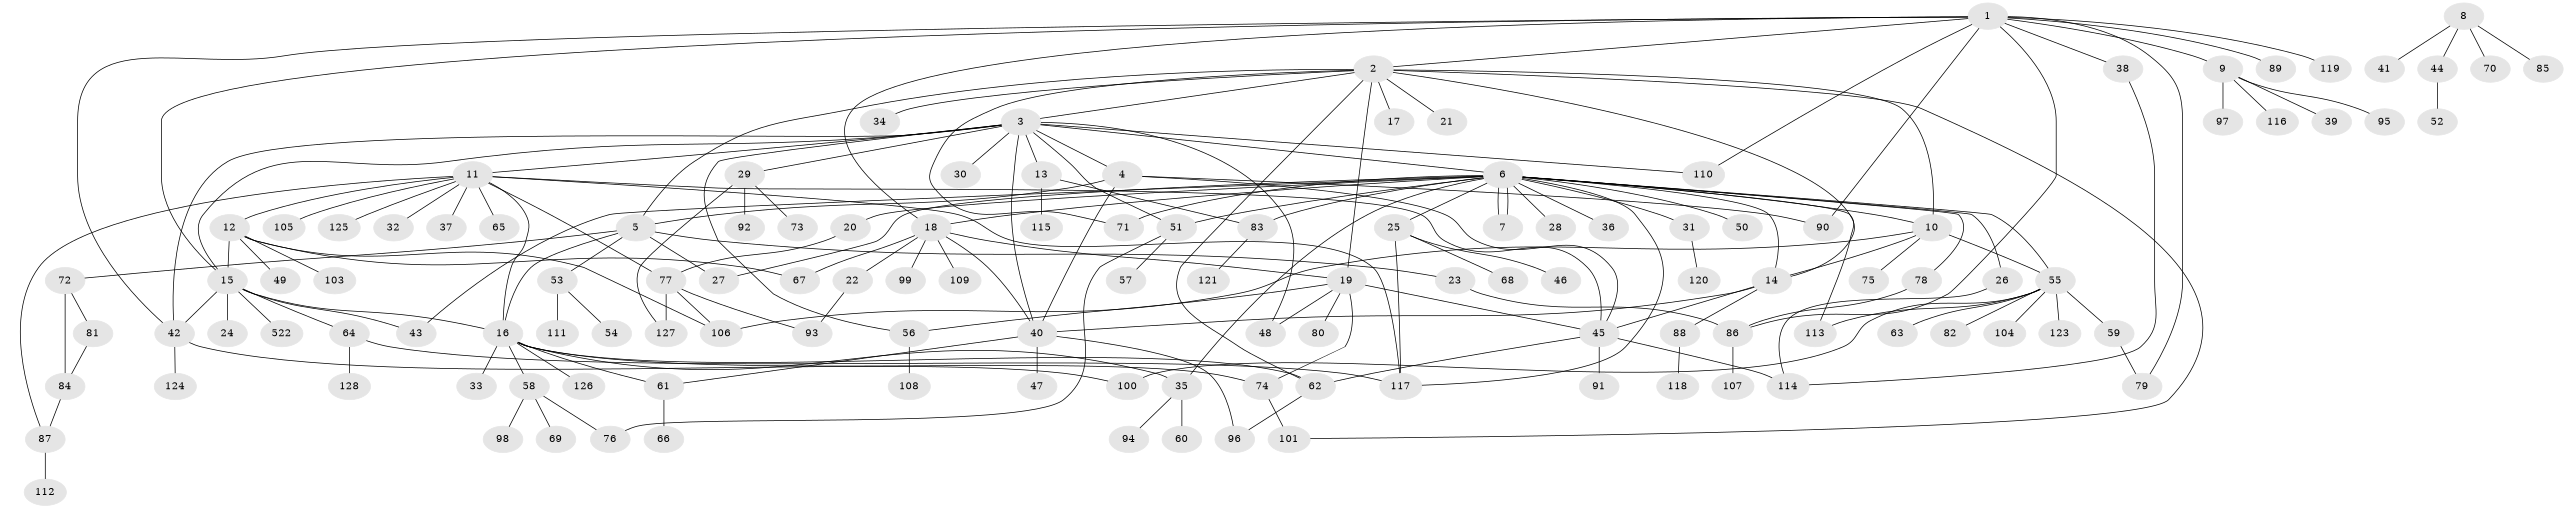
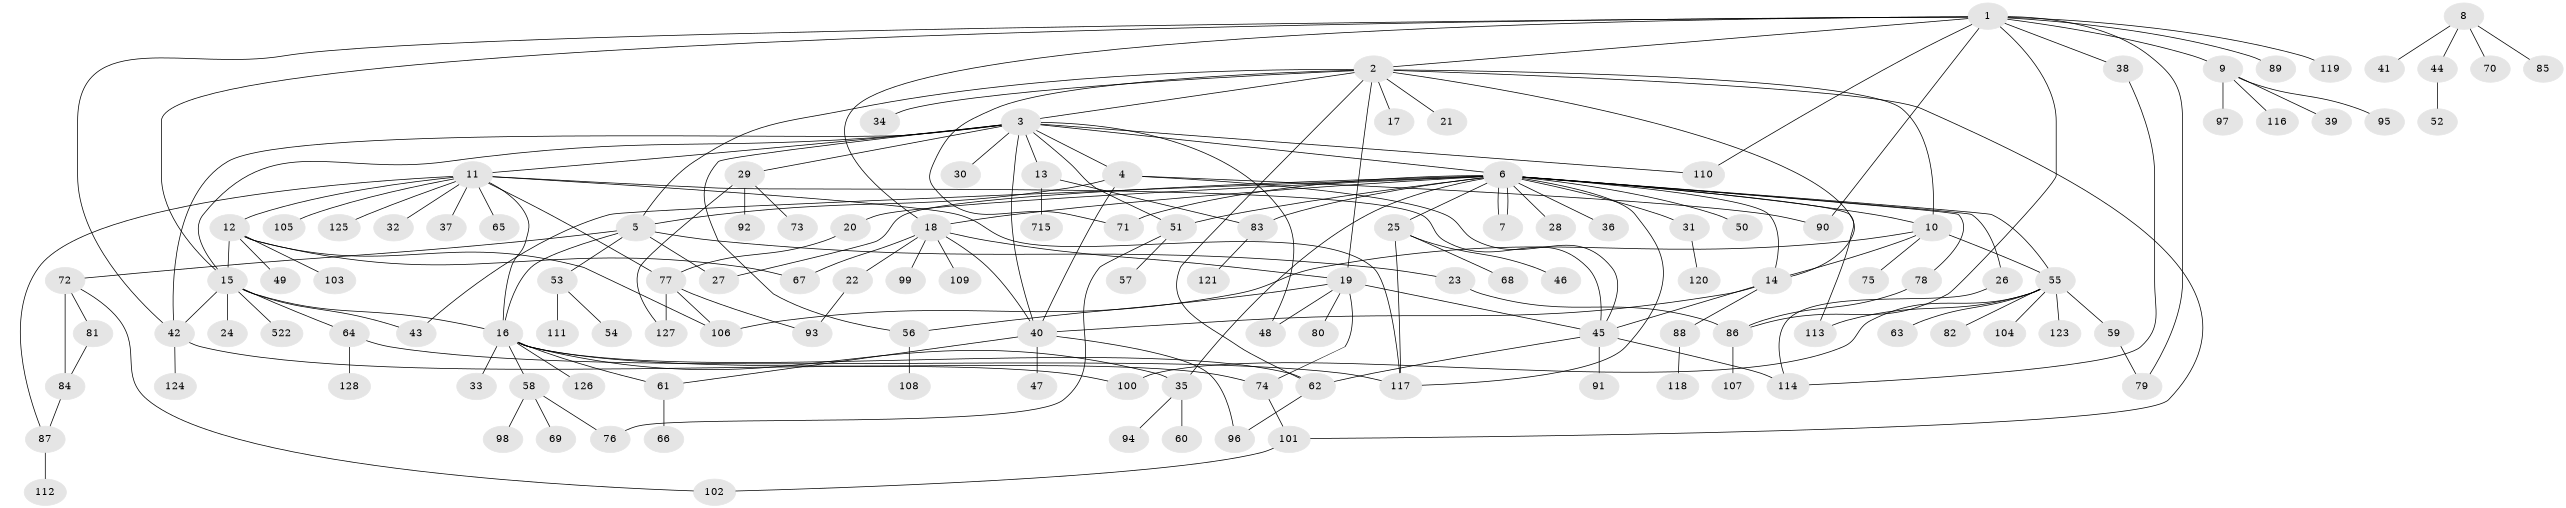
node "115": label "115" -> "715"
node "102": added
